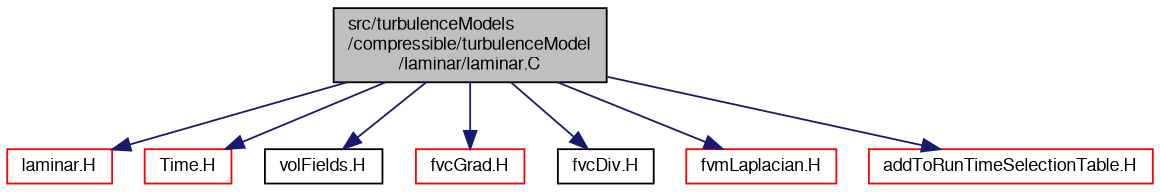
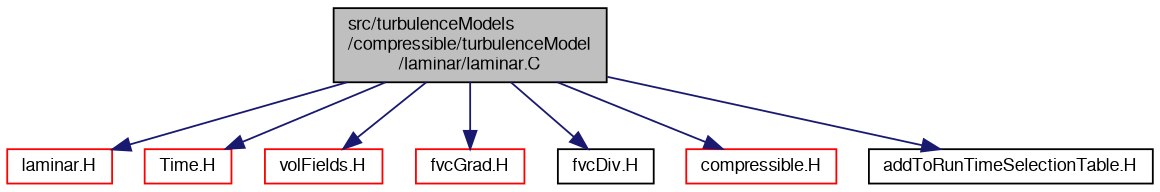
node "volFields.H": color black -> red
node "fvmLaplacian.H": label "fvmLaplacian.H" -> "compressible.H"
node "addToRunTimeSelectionTable.H": color red -> black
